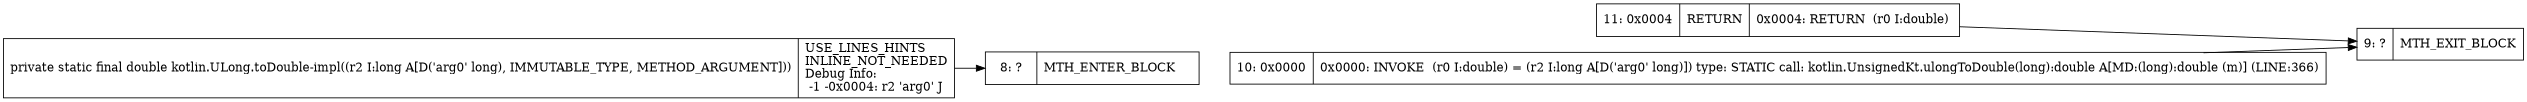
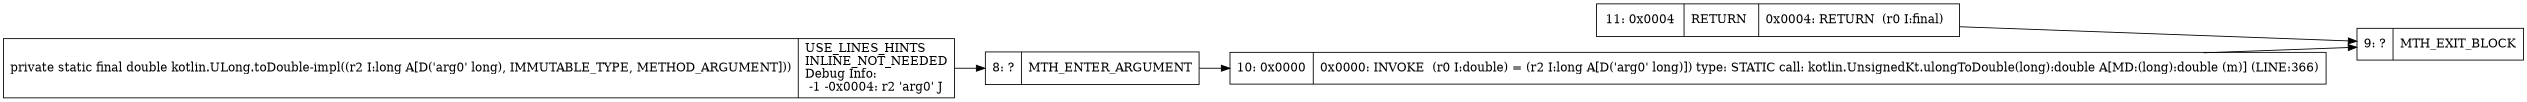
node "11: 0x0004": text "0x0004: RETURN  (r0 I:double)" -> "0x0004: RETURN  (r0 I:final)"
node "8: ?": text "MTH_ENTER_BLOCK" -> "MTH_ENTER_ARGUMENT"
edge "8: ?" -> "10: 0x0000": added
